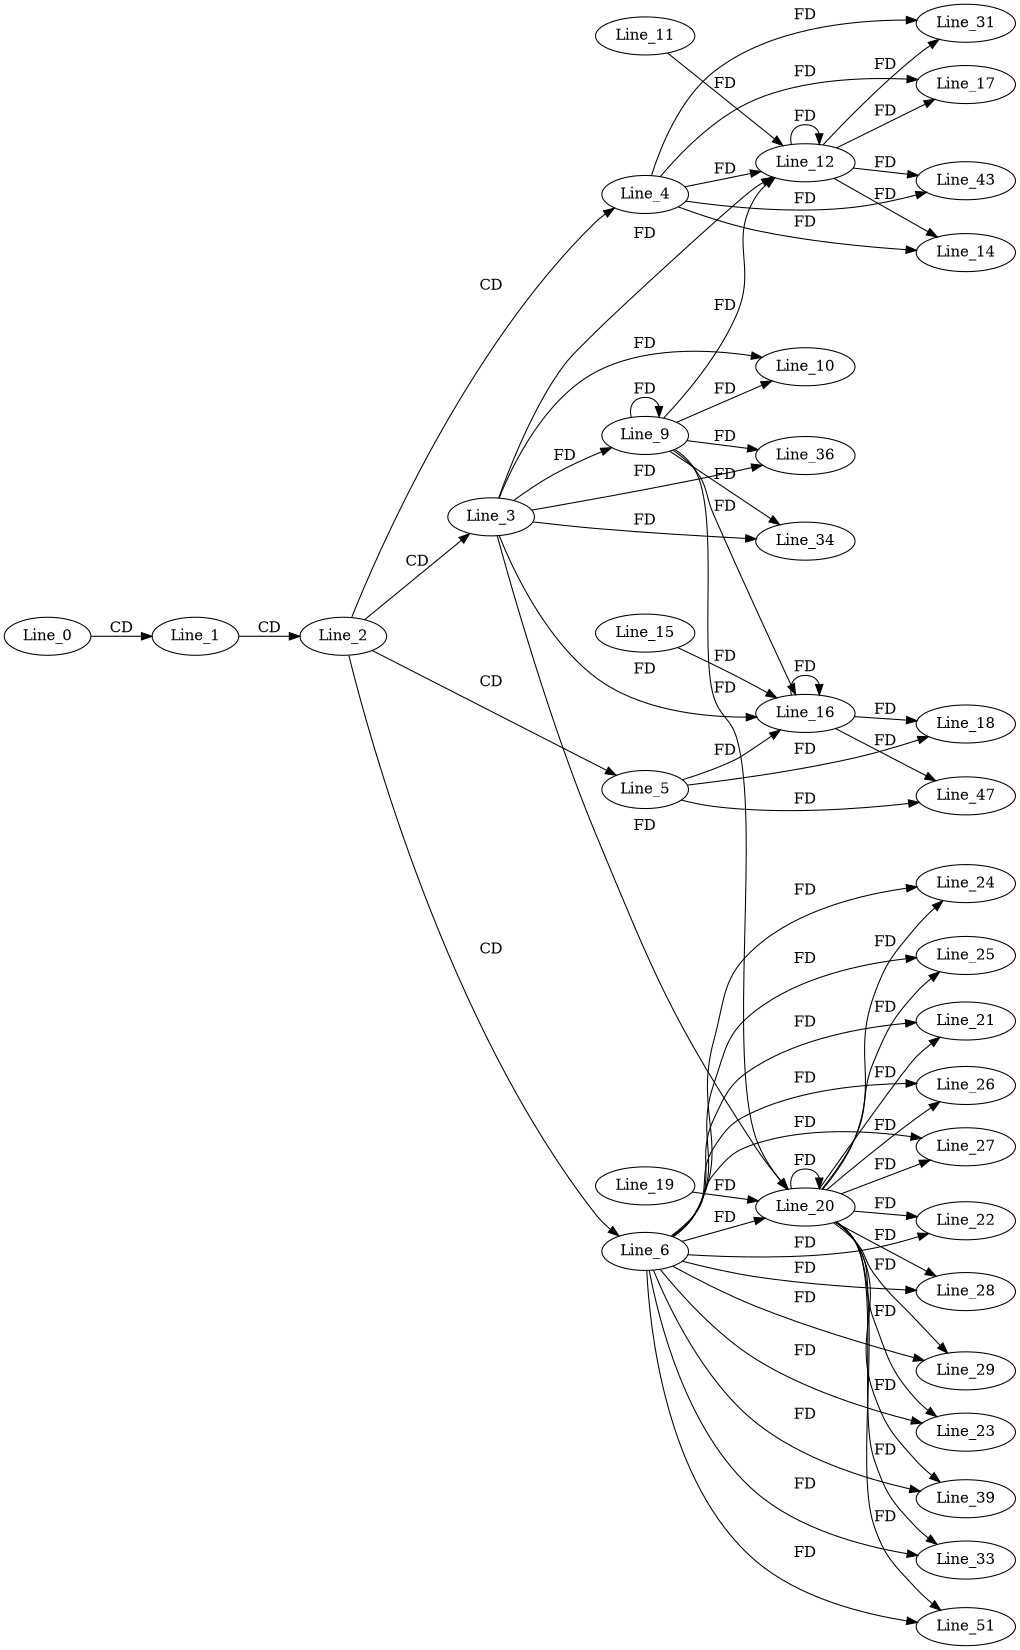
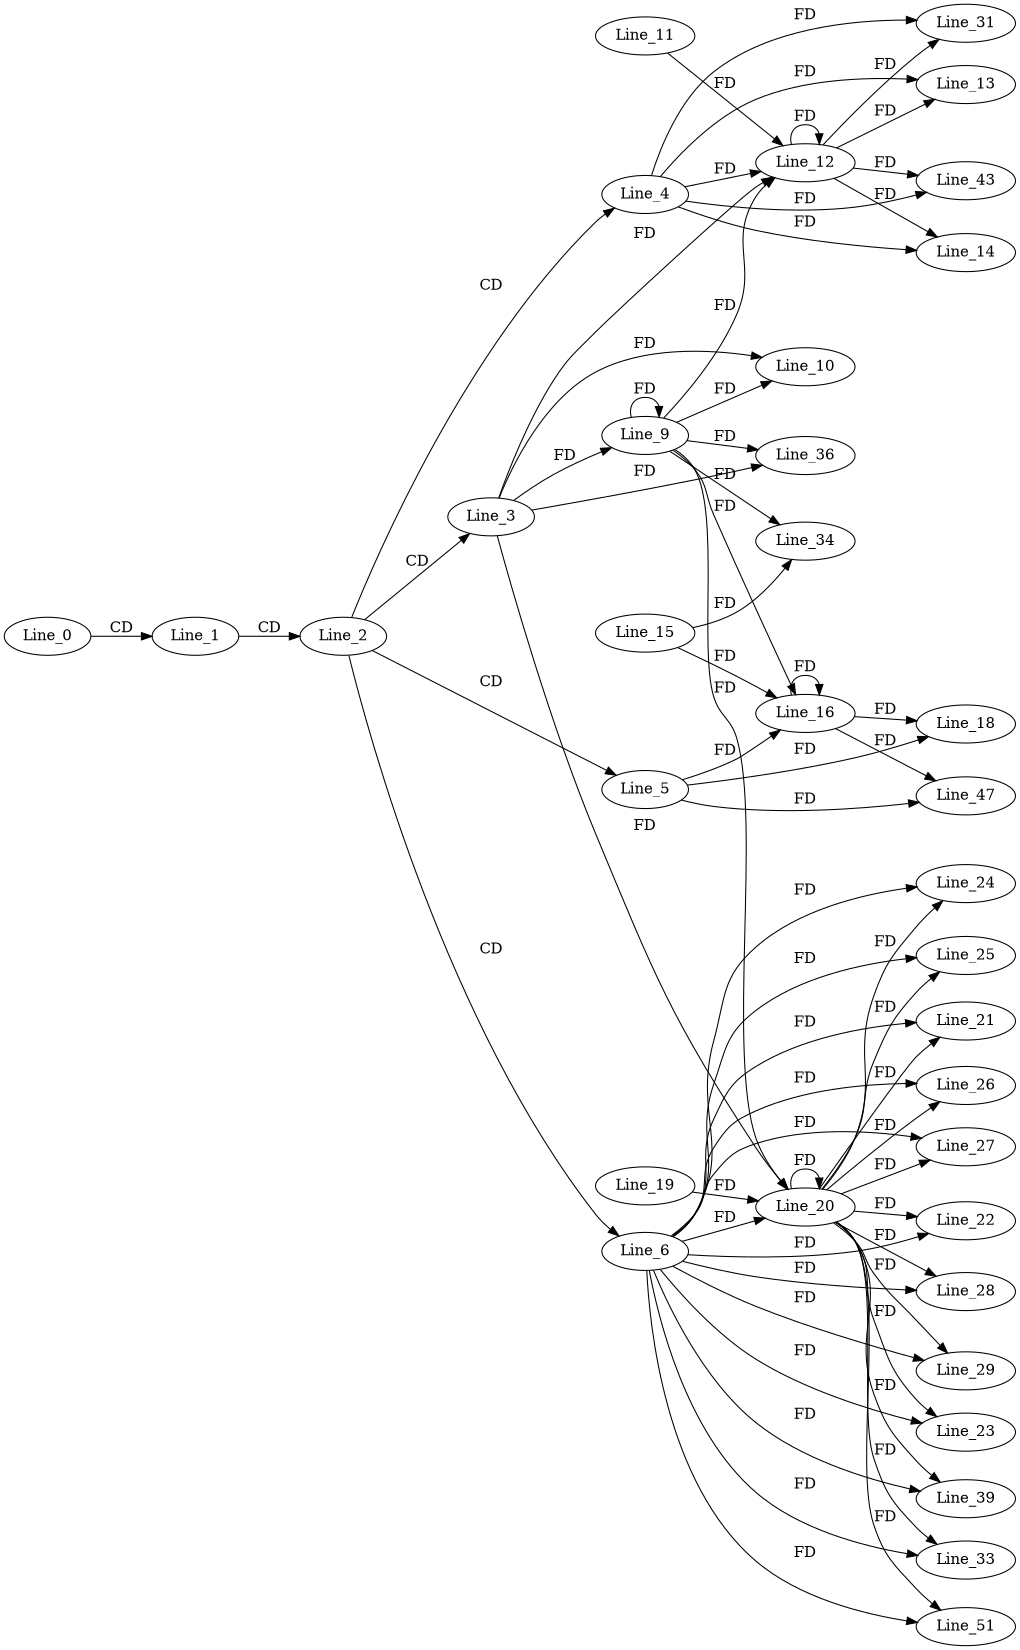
node "Line_17": label "Line_17" -> "Line_13"
edge "Line_3" -> "Line_34": now "Line_15" -> "Line_34"
edge "Line_3" -> "Line_16": removed, label "FD"
